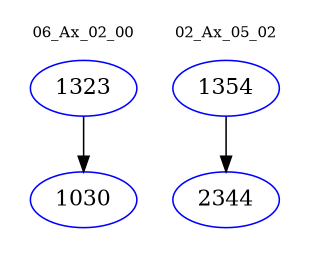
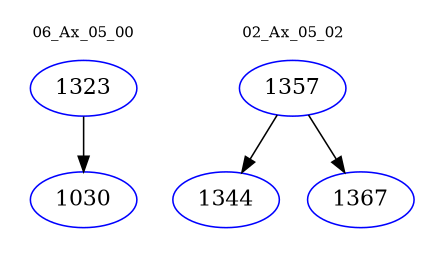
cluster "06_Ax_02_00": label "06_Ax_02_00" -> "06_Ax_05_00"
node "1354": label "1354" -> "1357"
node "2344": label "2344" -> "1344"
node "1367": added
